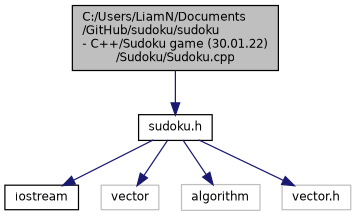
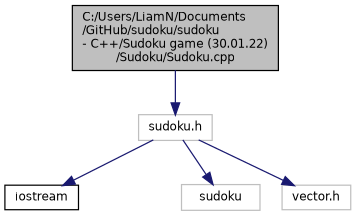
node "sudoku.h": color black -> grey75
node "vector": removed
node "algorithm": label "algorithm" -> "sudoku"
